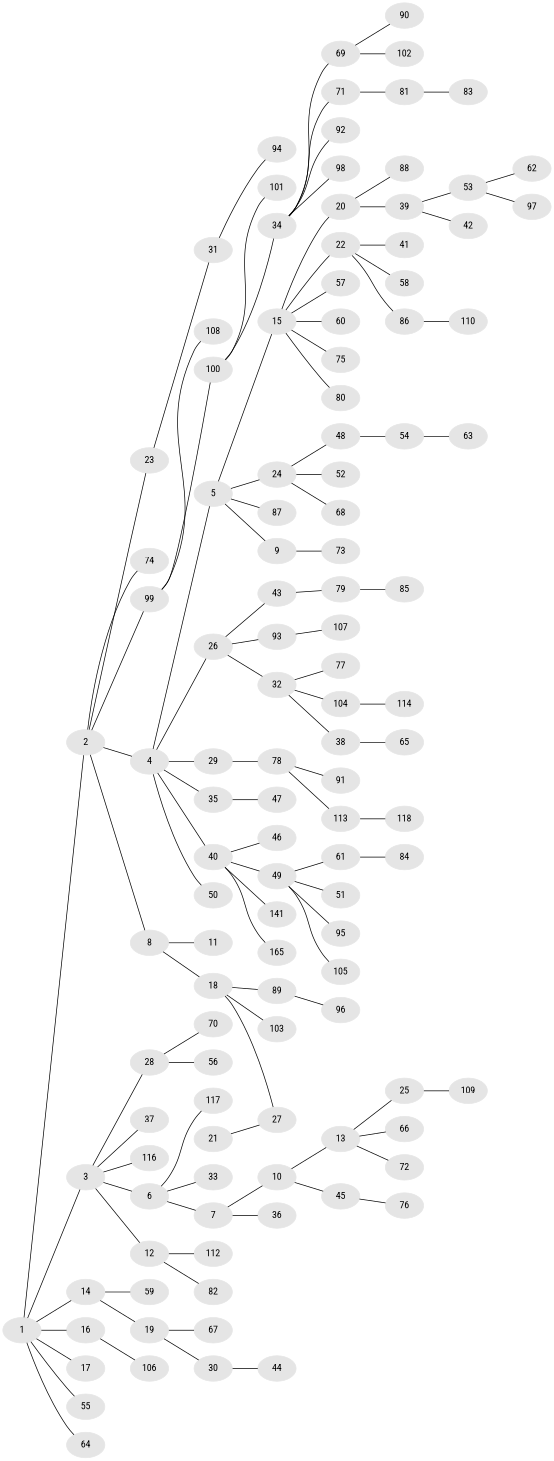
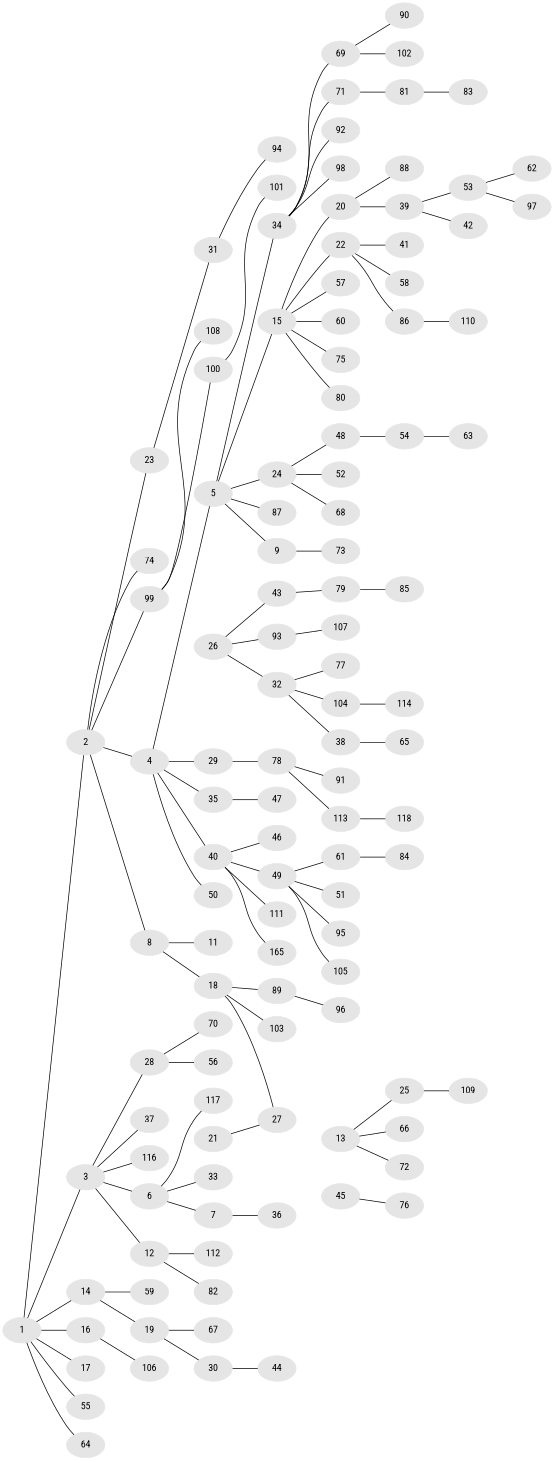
edge "34" -- "100": now "34" -- "5"
edge "26" -- "4": removed
node "141": label "141" -> "111"
node "10": removed
